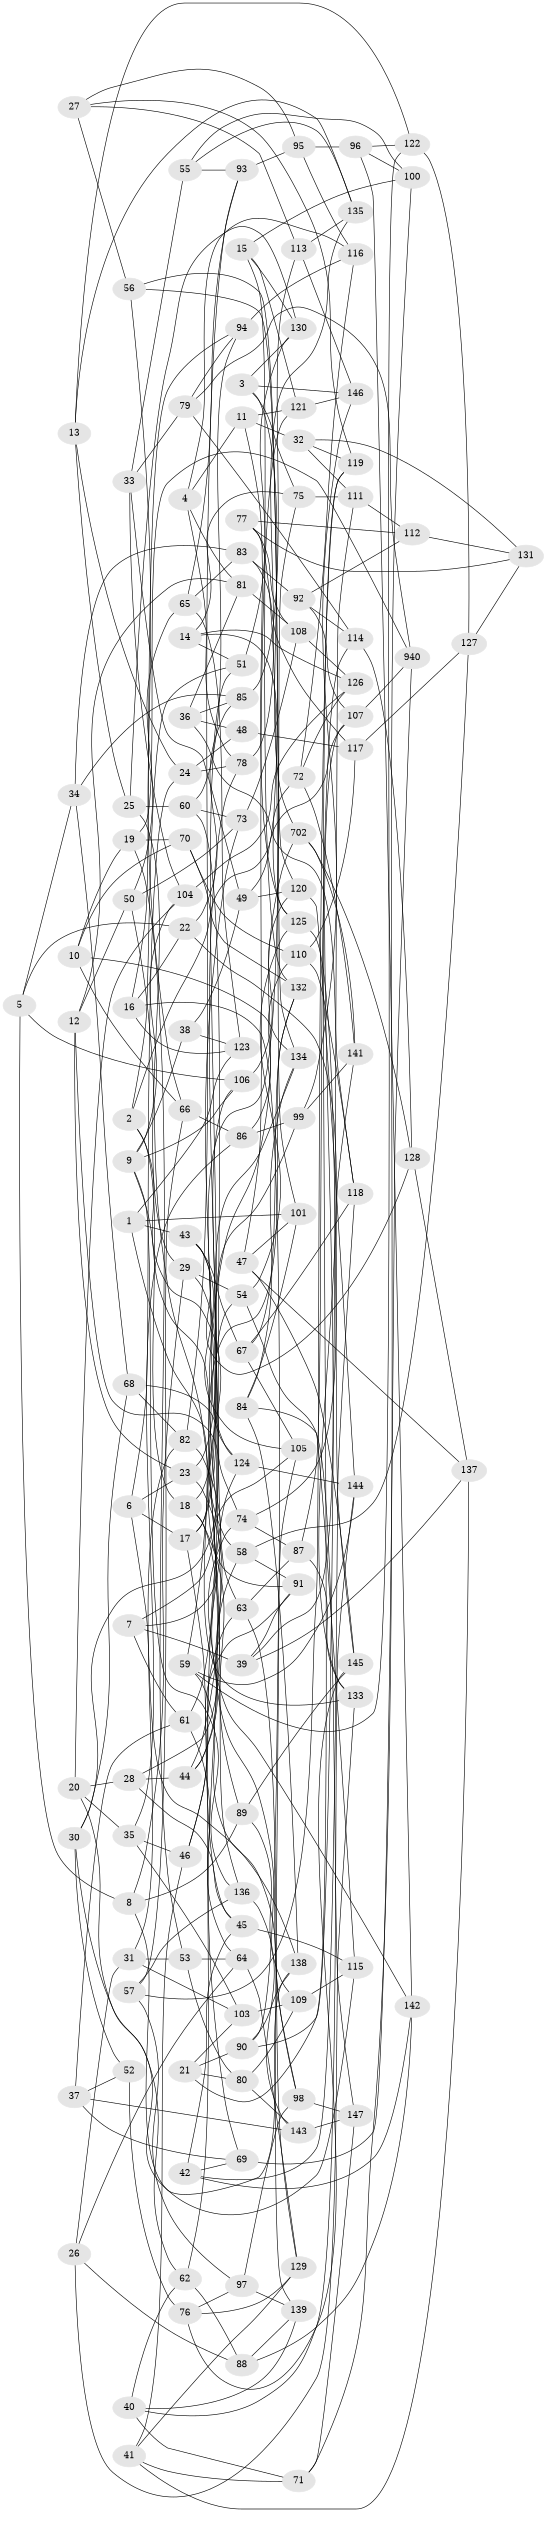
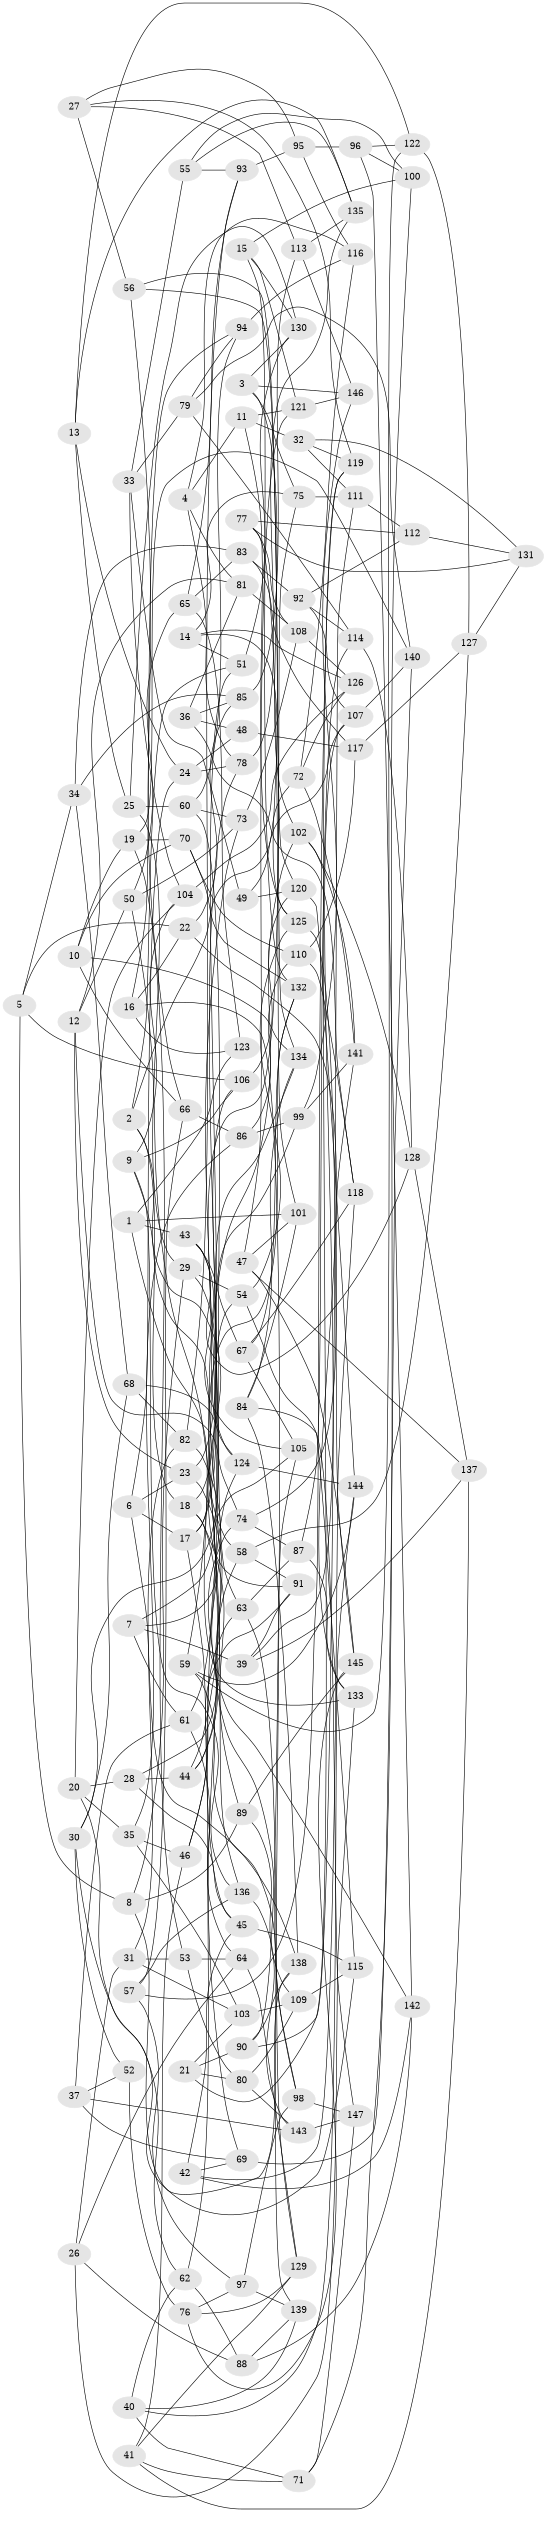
node "940": label "940" -> "140"
node "702": label "702" -> "102"
node "38": removed
